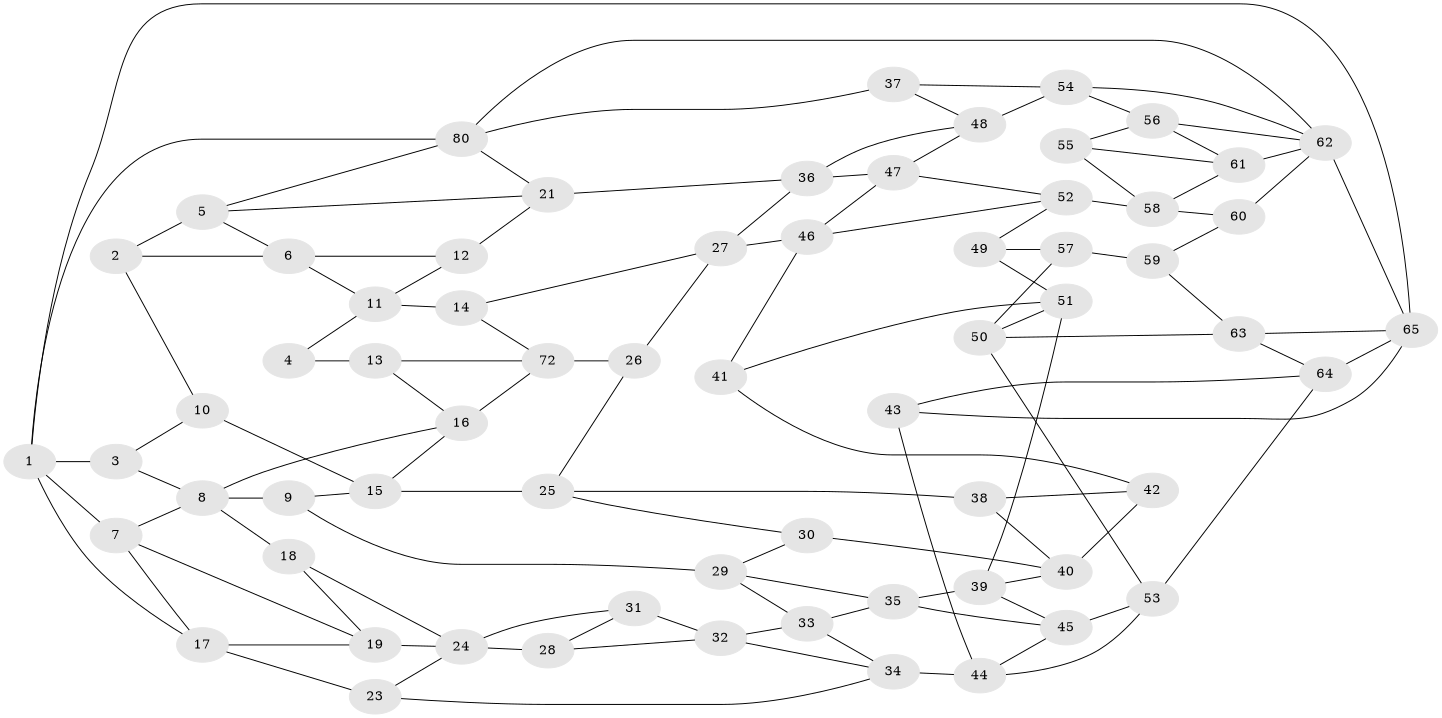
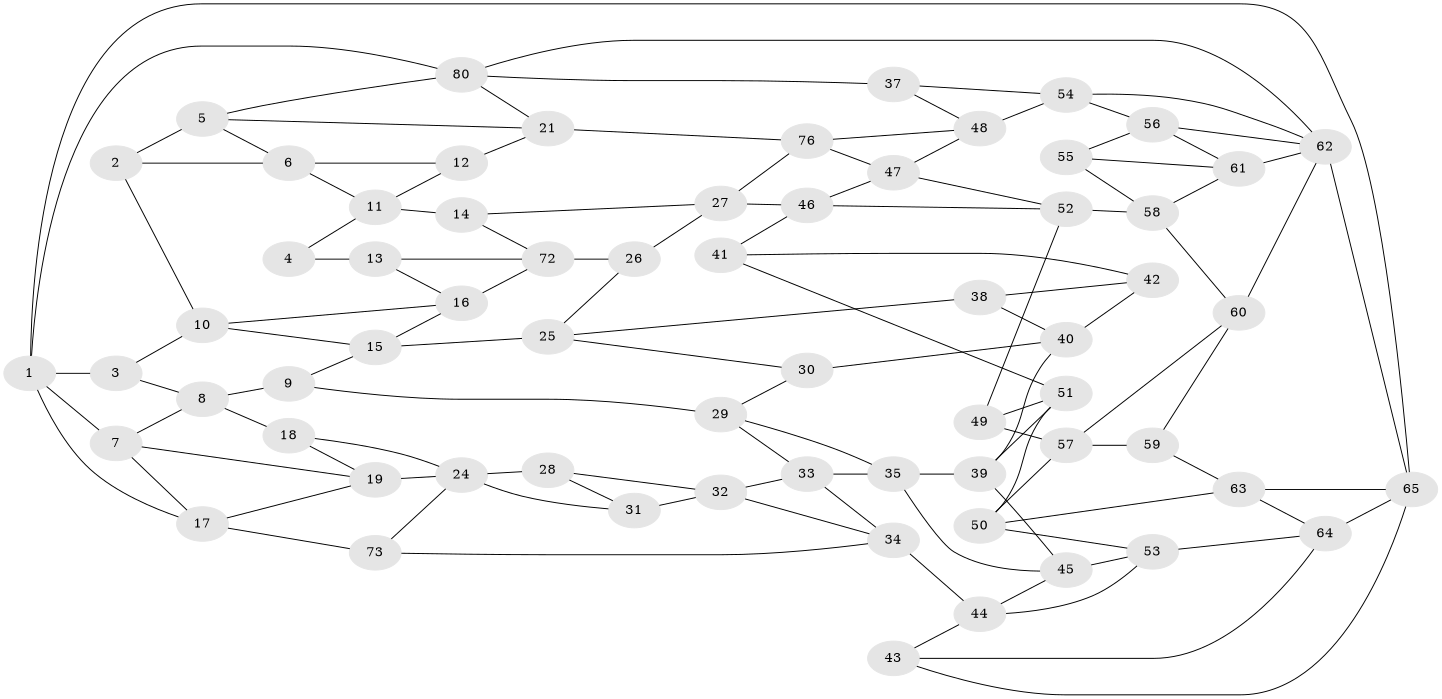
node "36": label "36" -> "76"
edge "60" -- "57": added
edge "16" -- "8": now "16" -- "10"
node "23": label "23" -> "73"
